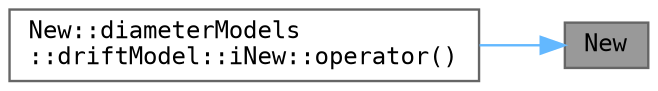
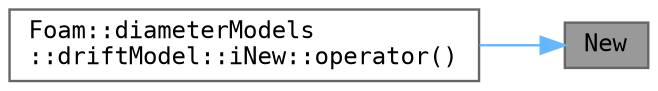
node "New::diameterModels ::driftModel::iNew::operator()": label "New::diameterModels ::driftModel::iNew::operator()" -> "Foam::diameterModels ::driftModel::iNew::operator()"
